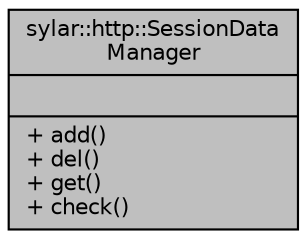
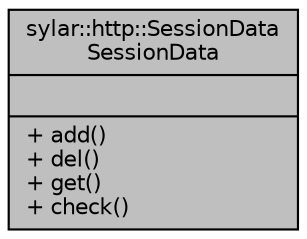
node "sylar::http::SessionData": text "Manager" -> "SessionData"
